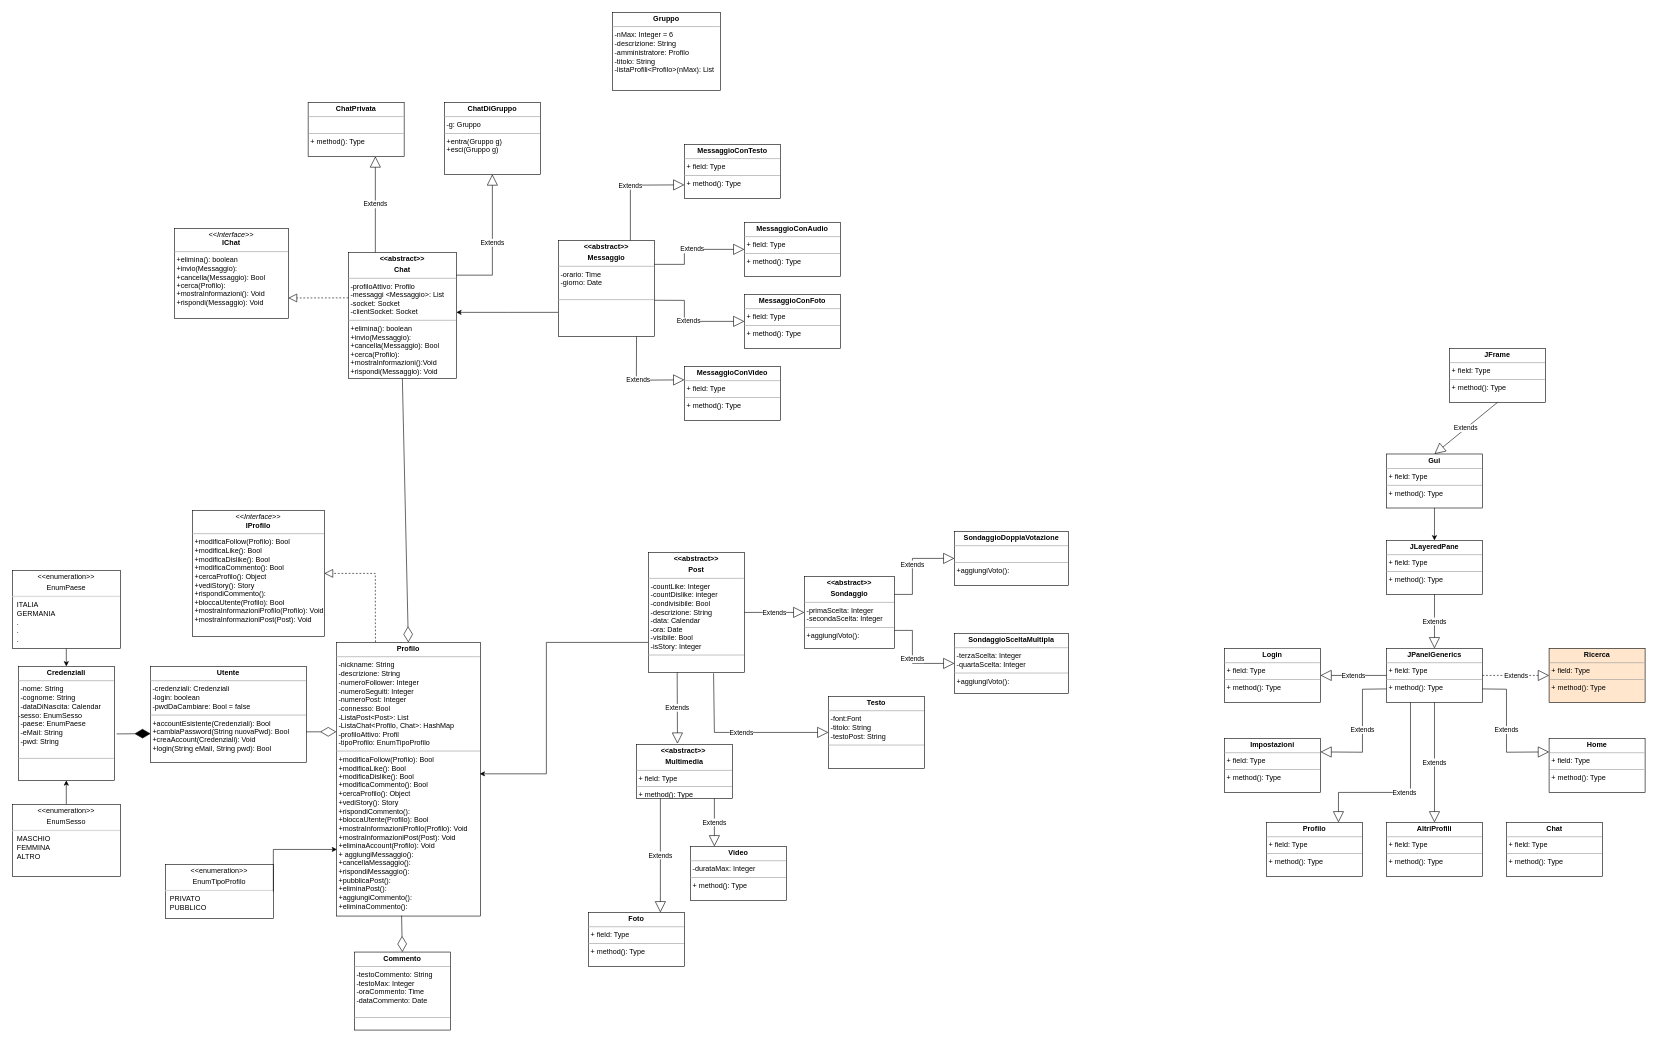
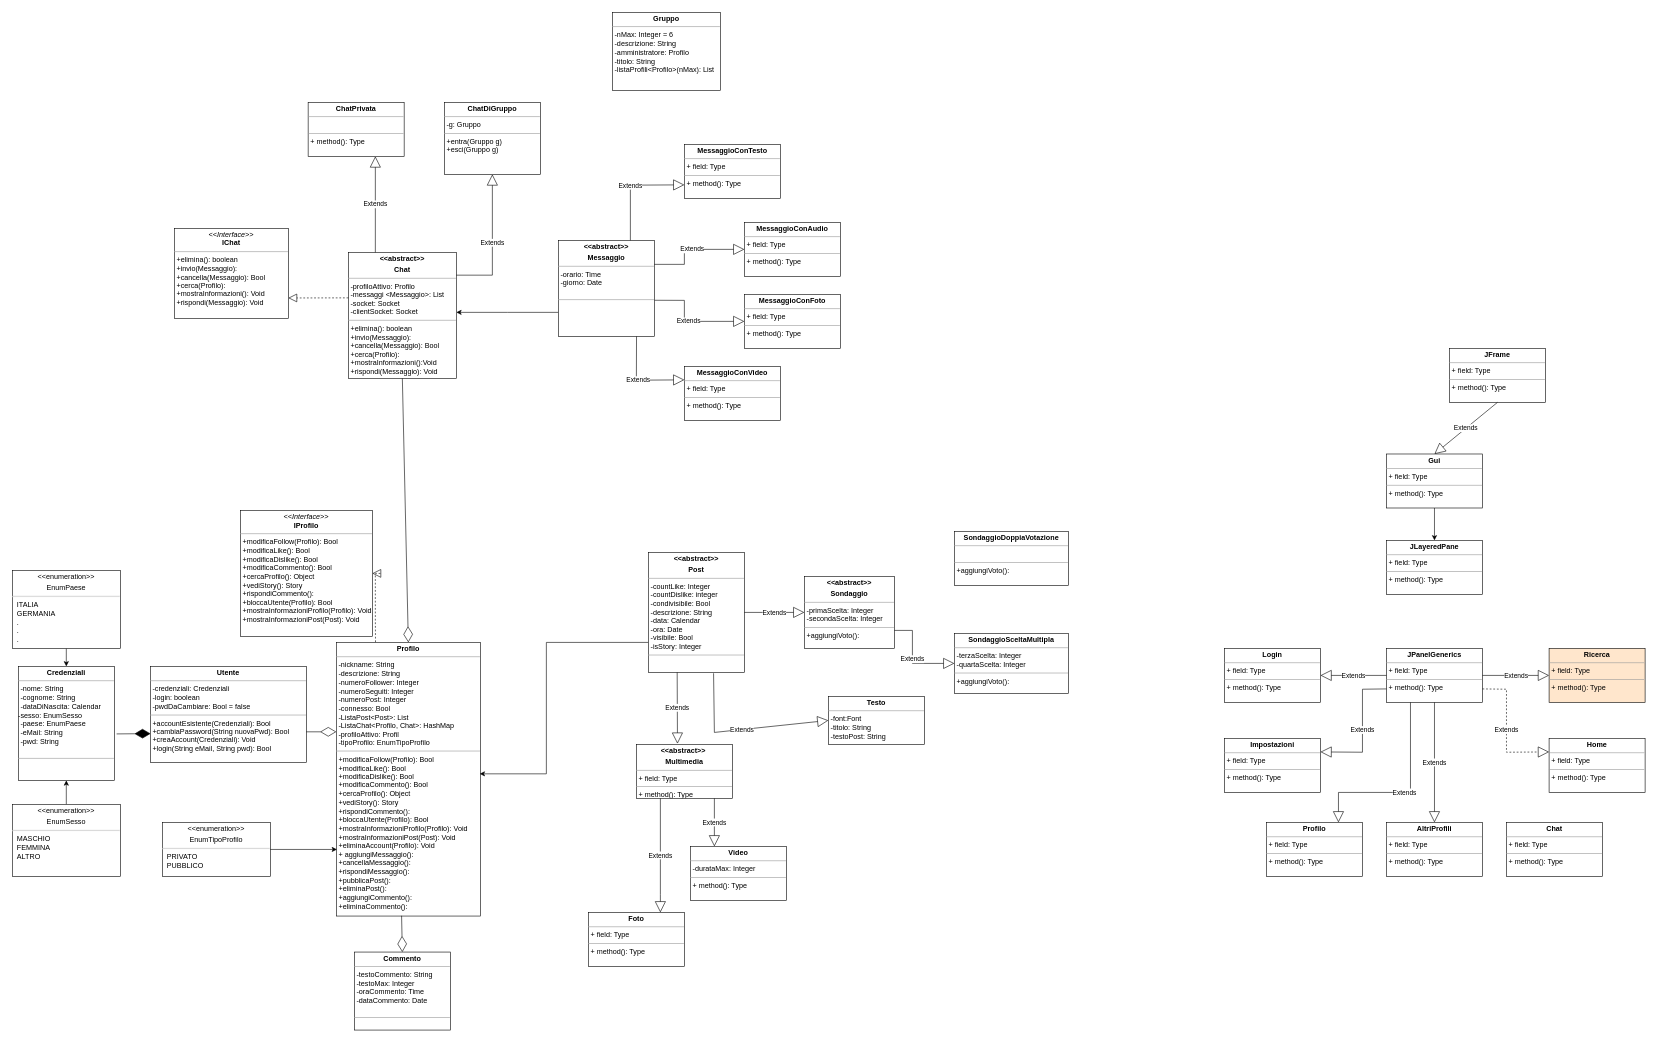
edge "<<abstract>> Sondaggio -primaScelta: Integer -secondaScelta: Integer +aggiungiVoto():" -> "SondaggioDoppiaVotazione +aggiungiVoto():": removed, label "Extends"
node "<<Interface>> IProfilo +modificaFollow(Profilo): Bool +modificaLike(): Bool +modificaDislike(): Bool +modificaCommento(): Bool +cercaProfilo(): Object +vediStory(): Story +rispondiCommento(): +bloccaUtente(Profilo): Bool +mostraInformazioniProfilo(Profilo): Void +mostraInformazioniPost(Post): Void": moved (258, 573) -> (306, 573)
edge "JLayeredPane + field: Type + method(): Type" -> "JPanelGenerics + field: Type + method(): Type": removed, label "Extends"
edge "JPanelGenerics + field: Type + method(): Type" -> "Ricerca + field: Type + method(): Type": style dashed -> solid
edge "JPanelGenerics + field: Type + method(): Type" -> "Home + field: Type + method(): Type": style solid -> dashed
node "Testo -font:Font -titolo: String -testoPost: String": size 96x72 -> 96x48
node "<<enumeration>> EnumTipoProfilo PRIVATO PUBBLICO": moved (219, 891) -> (216, 849)
